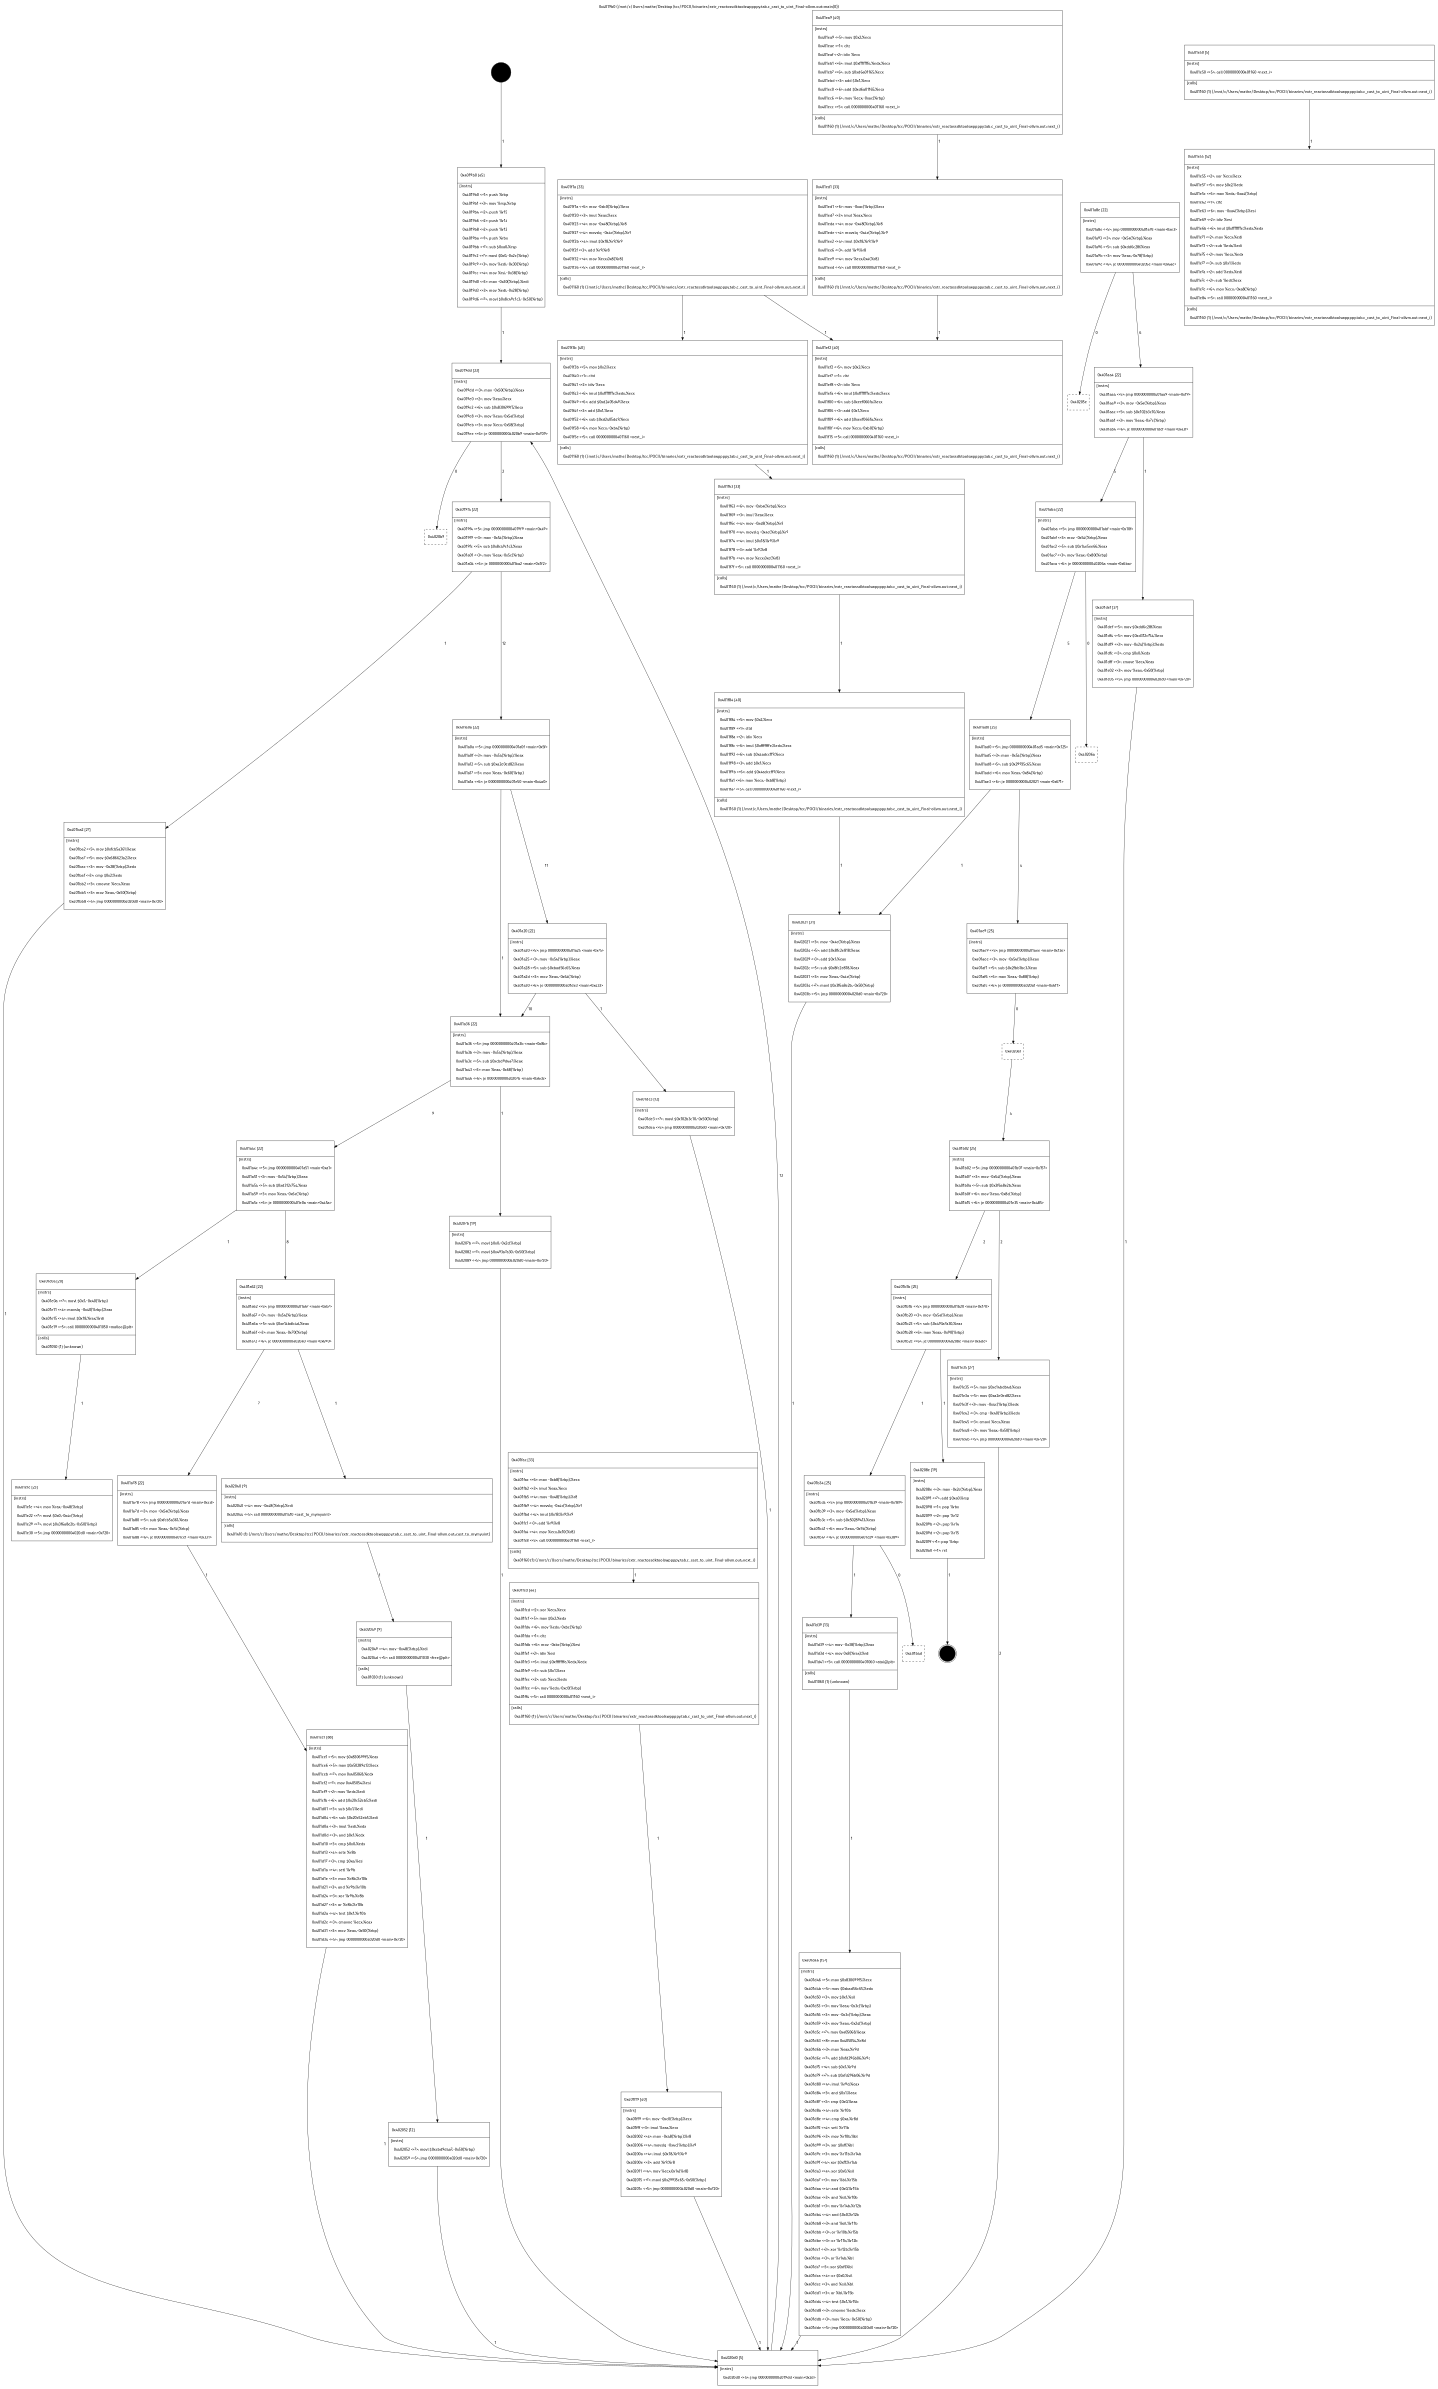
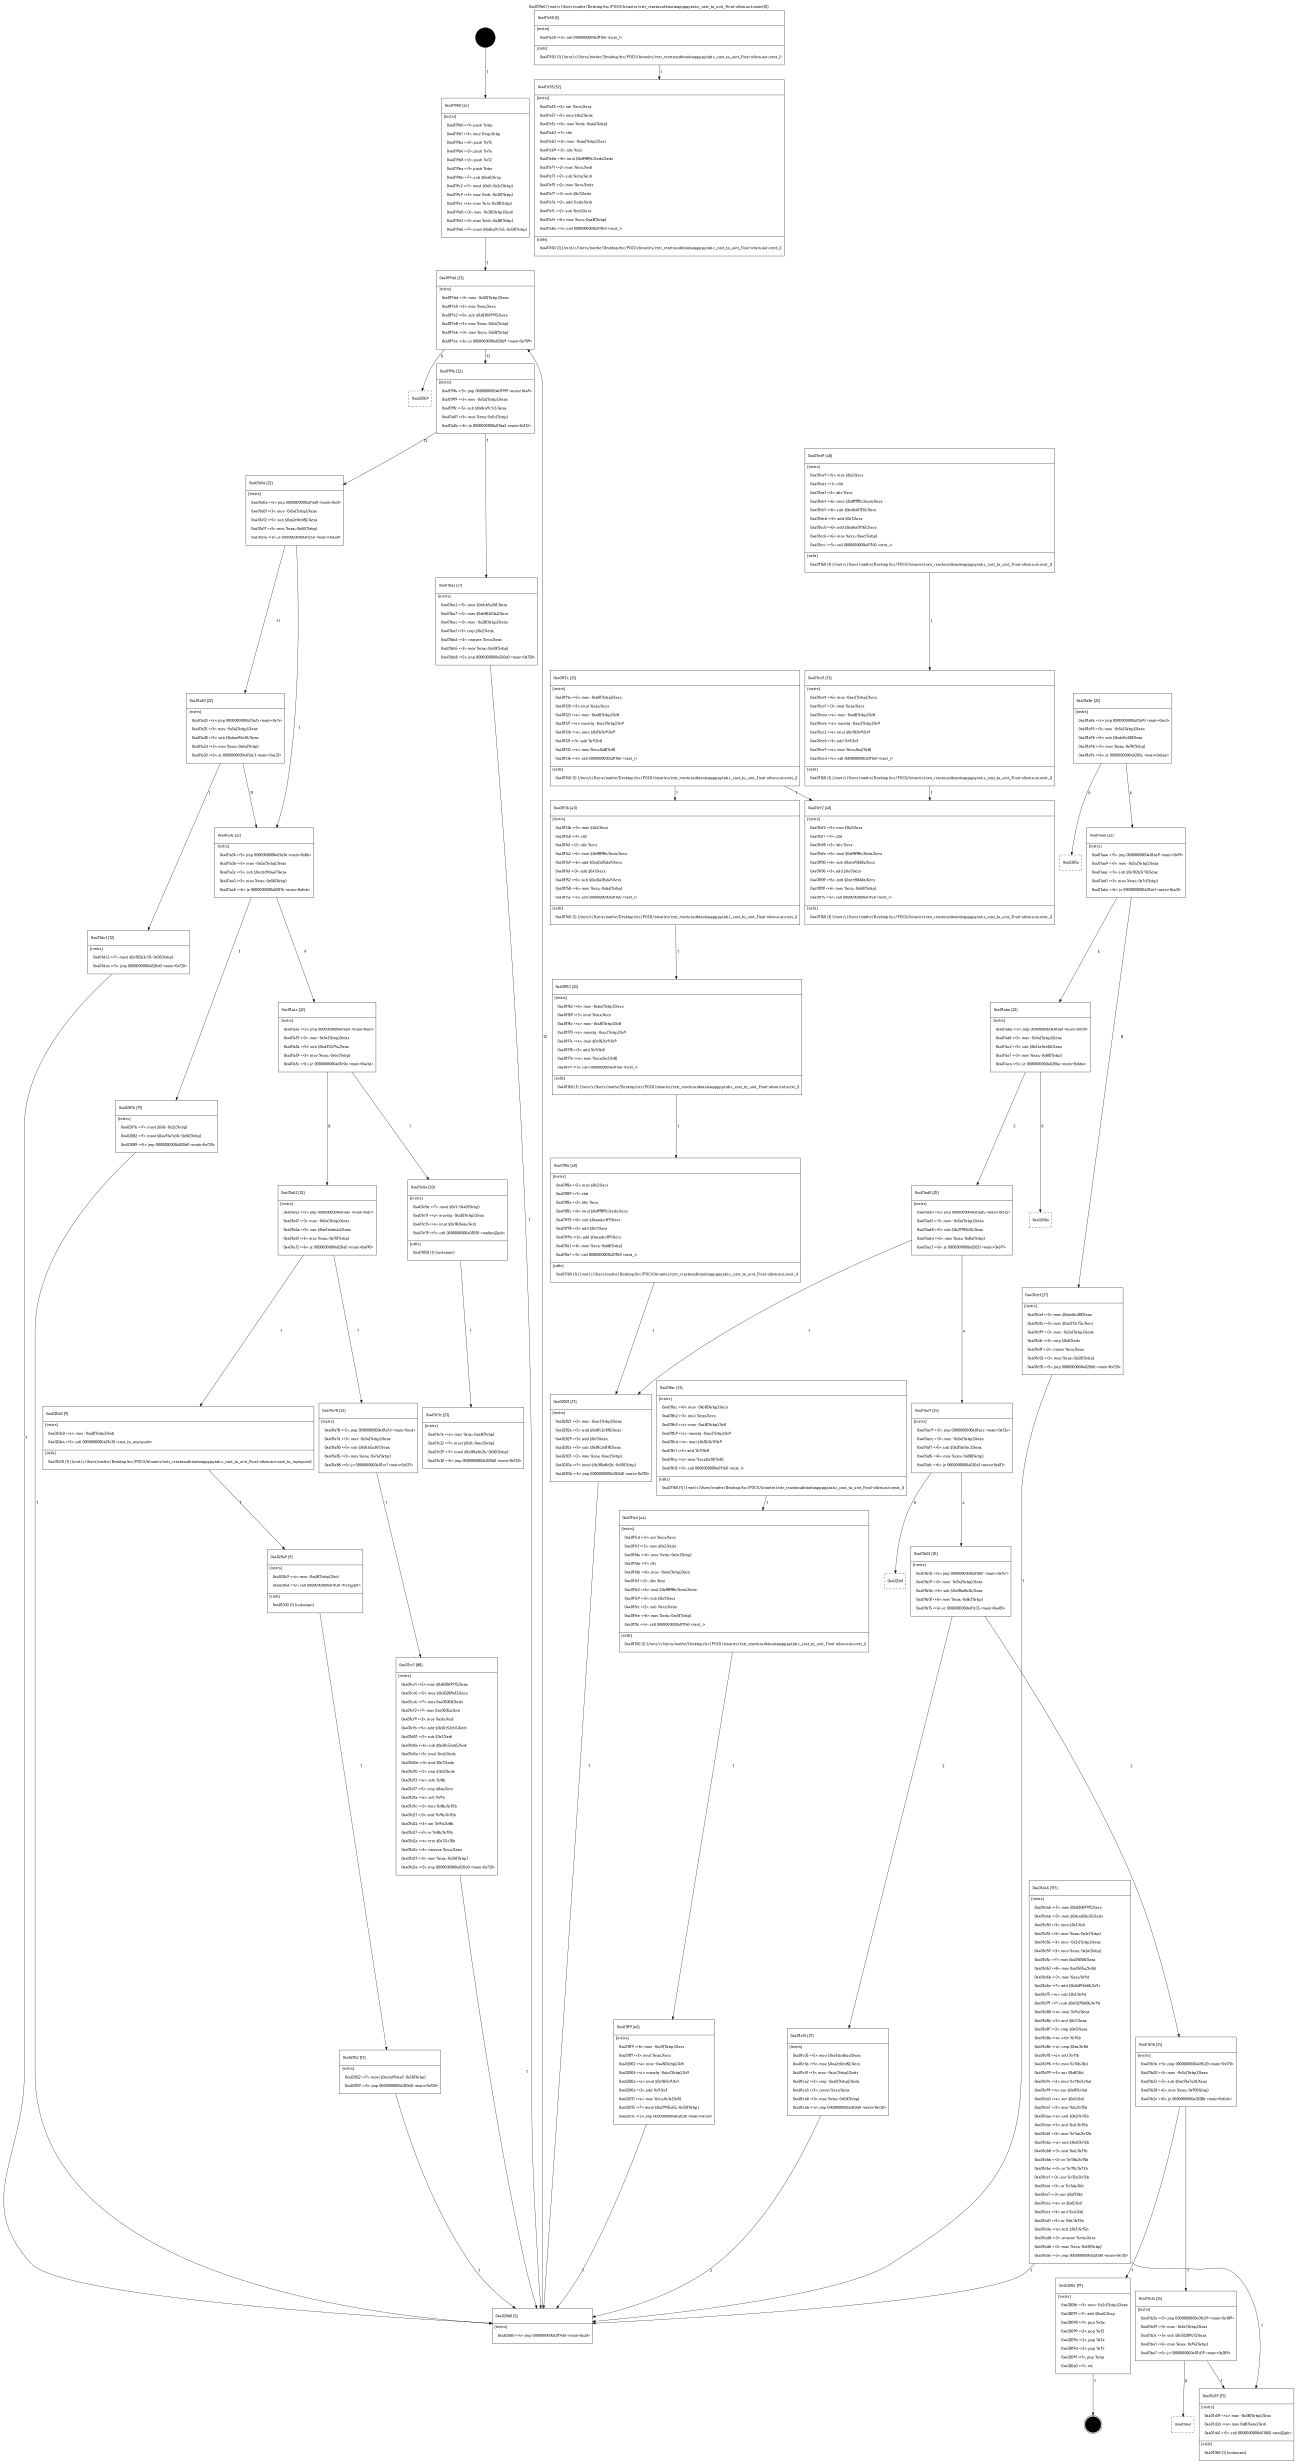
edge "0x4019dd [23]" -> "0x4019f4 [22]": label " 2" -> " 13"
edge "0x401aa4 [22]" -> "0x401def [27]": label " 1" -> " 8"
edge "0x401a20 [22]" -> "0x401a36 [22]": label " 10" -> " 11"
edge "0x4020a1" -> "0x401b02 [25]": now "0x401ae9 [25]" -> "0x401b02 [25]"
edge "0x401d39 [13]" -> "0x401d46 [157]": reversed
